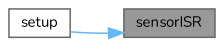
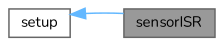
edge "setup" -> "sensorISR": reversed
